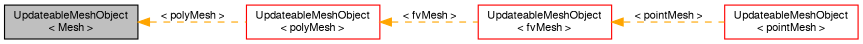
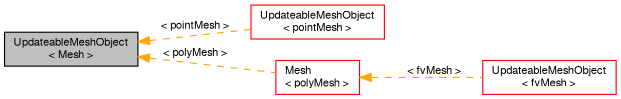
node "UpdateableMeshObject < polyMesh >": label "UpdateableMeshObject < polyMesh >" -> "Mesh < polyMesh >"
edge "UpdateableMeshObject < pointMesh >" -> "UpdateableMeshObject < fvMesh >": now "UpdateableMeshObject < pointMesh >" -> "UpdateableMeshObject < Mesh >"
